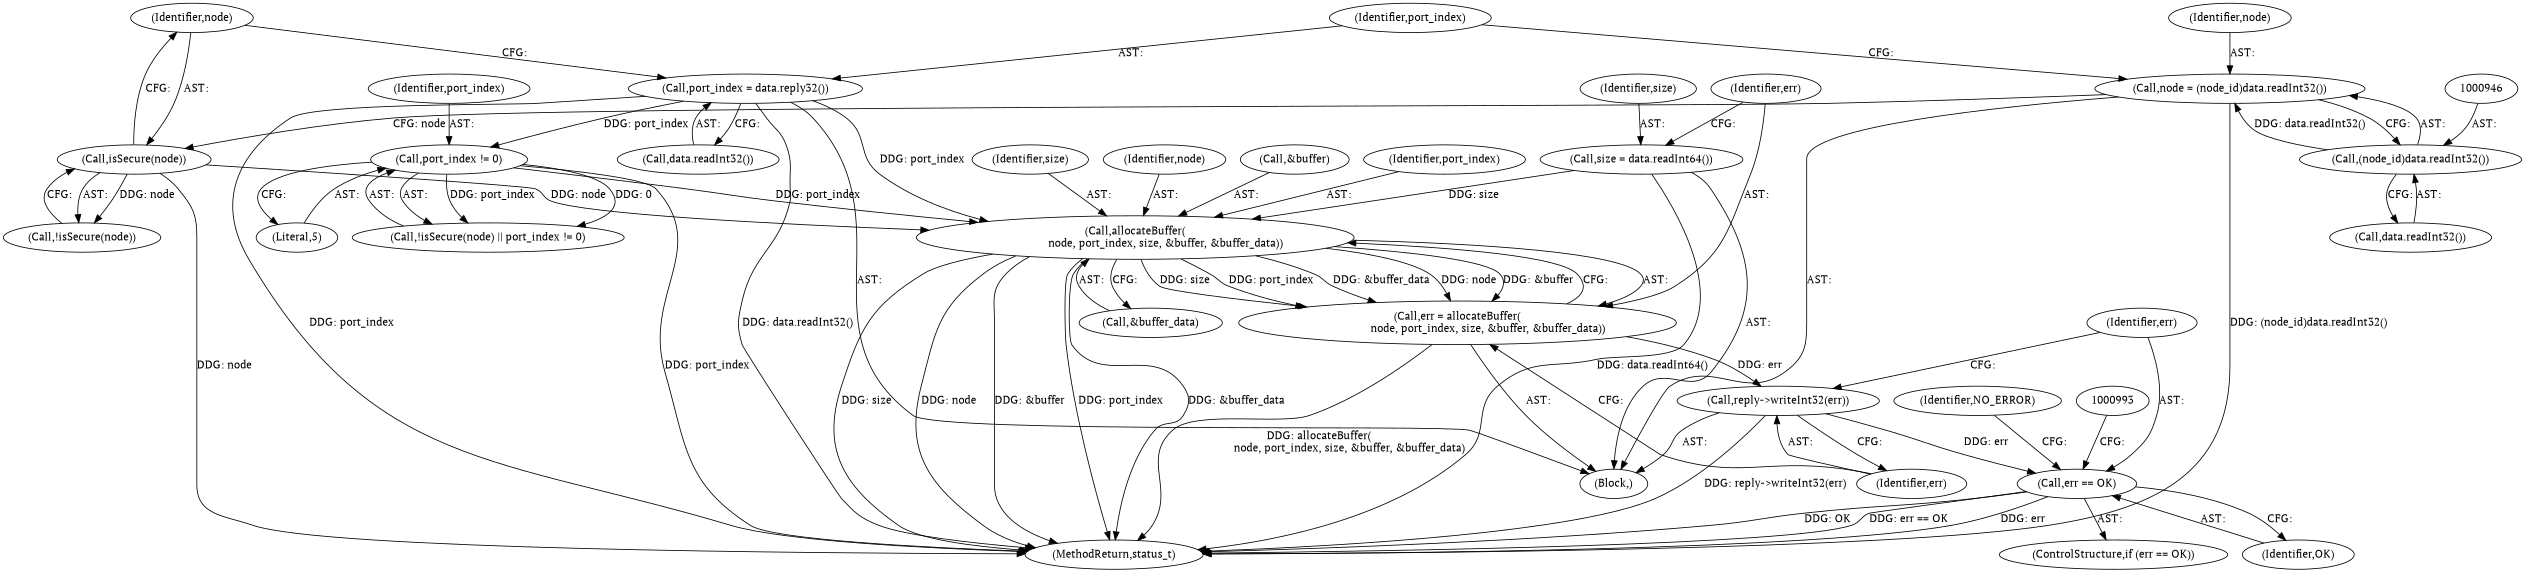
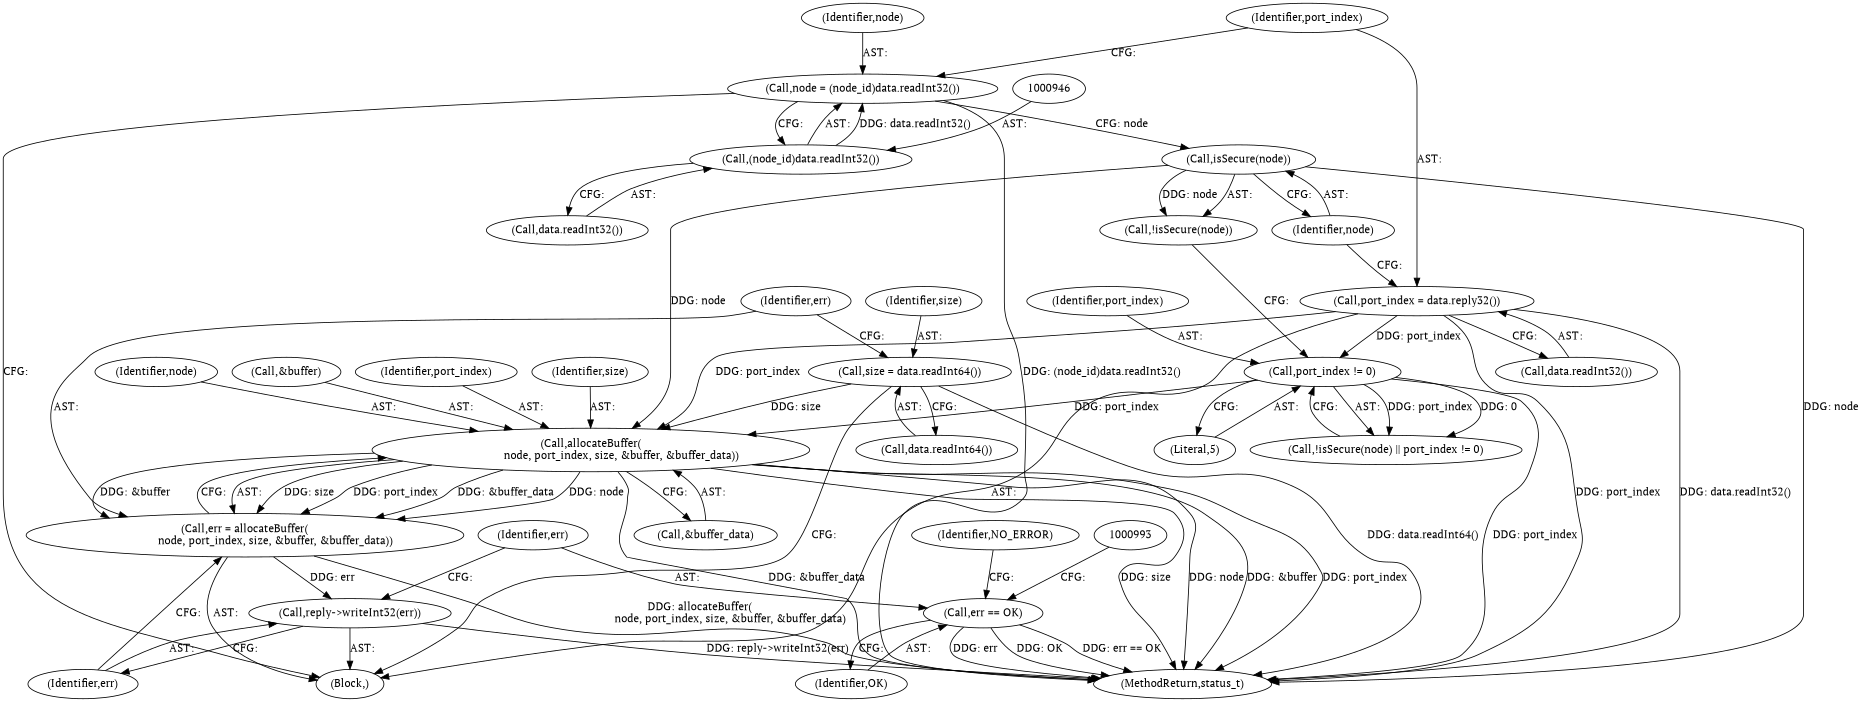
edge "(Call,!isSecure(node) || port_index != 0)" -> "(Call,port_index != 0)": label "AST: " -> "CFG: "
edge "(Call,!isSecure(node))" -> "(Call,isSecure(node))": now "(Call,!isSecure(node))" -> "(Call,port_index != 0)"
edge "(Call,node = (node_id)data.readInt32())" -> "(Block,)": label "AST: " -> "CFG: "
edge "(Call,size = data.readInt64())" -> "(Block,)": label "AST: " -> "CFG: "
edge "(Call,reply->writeInt32(err))" -> "(Call,err == OK)": removed, label "DDG: err"
node "(Call,data.readInt64())": added
node "(ControlStructure,if (err == OK))": removed
